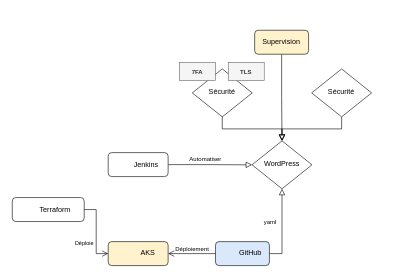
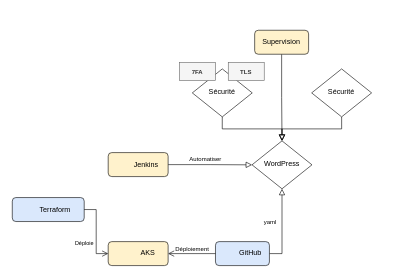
node "Jenkins": fillcolor #ffffff -> #fff2cc
node "Terraform": fillcolor #ffffff -> #dae8fc
